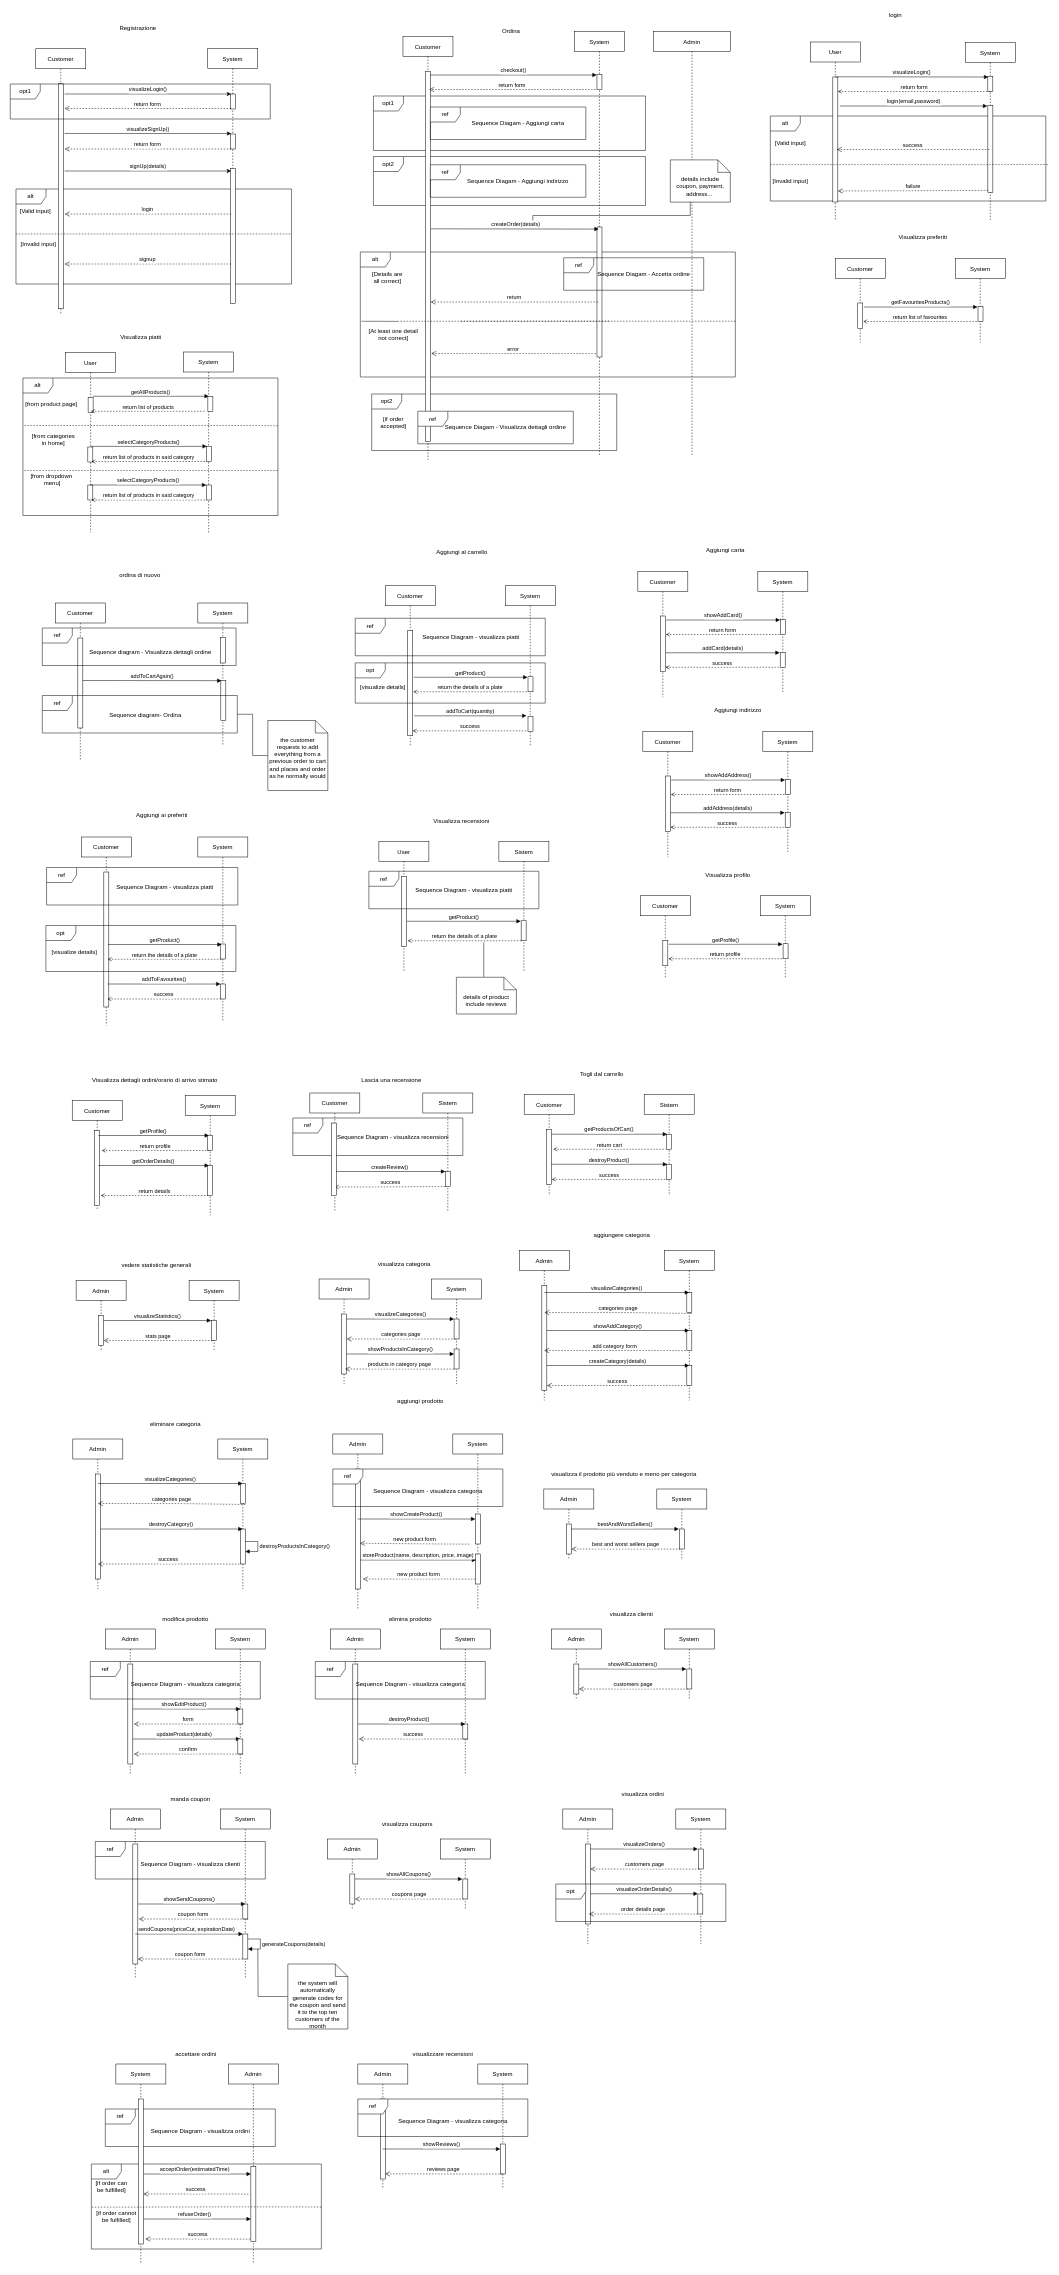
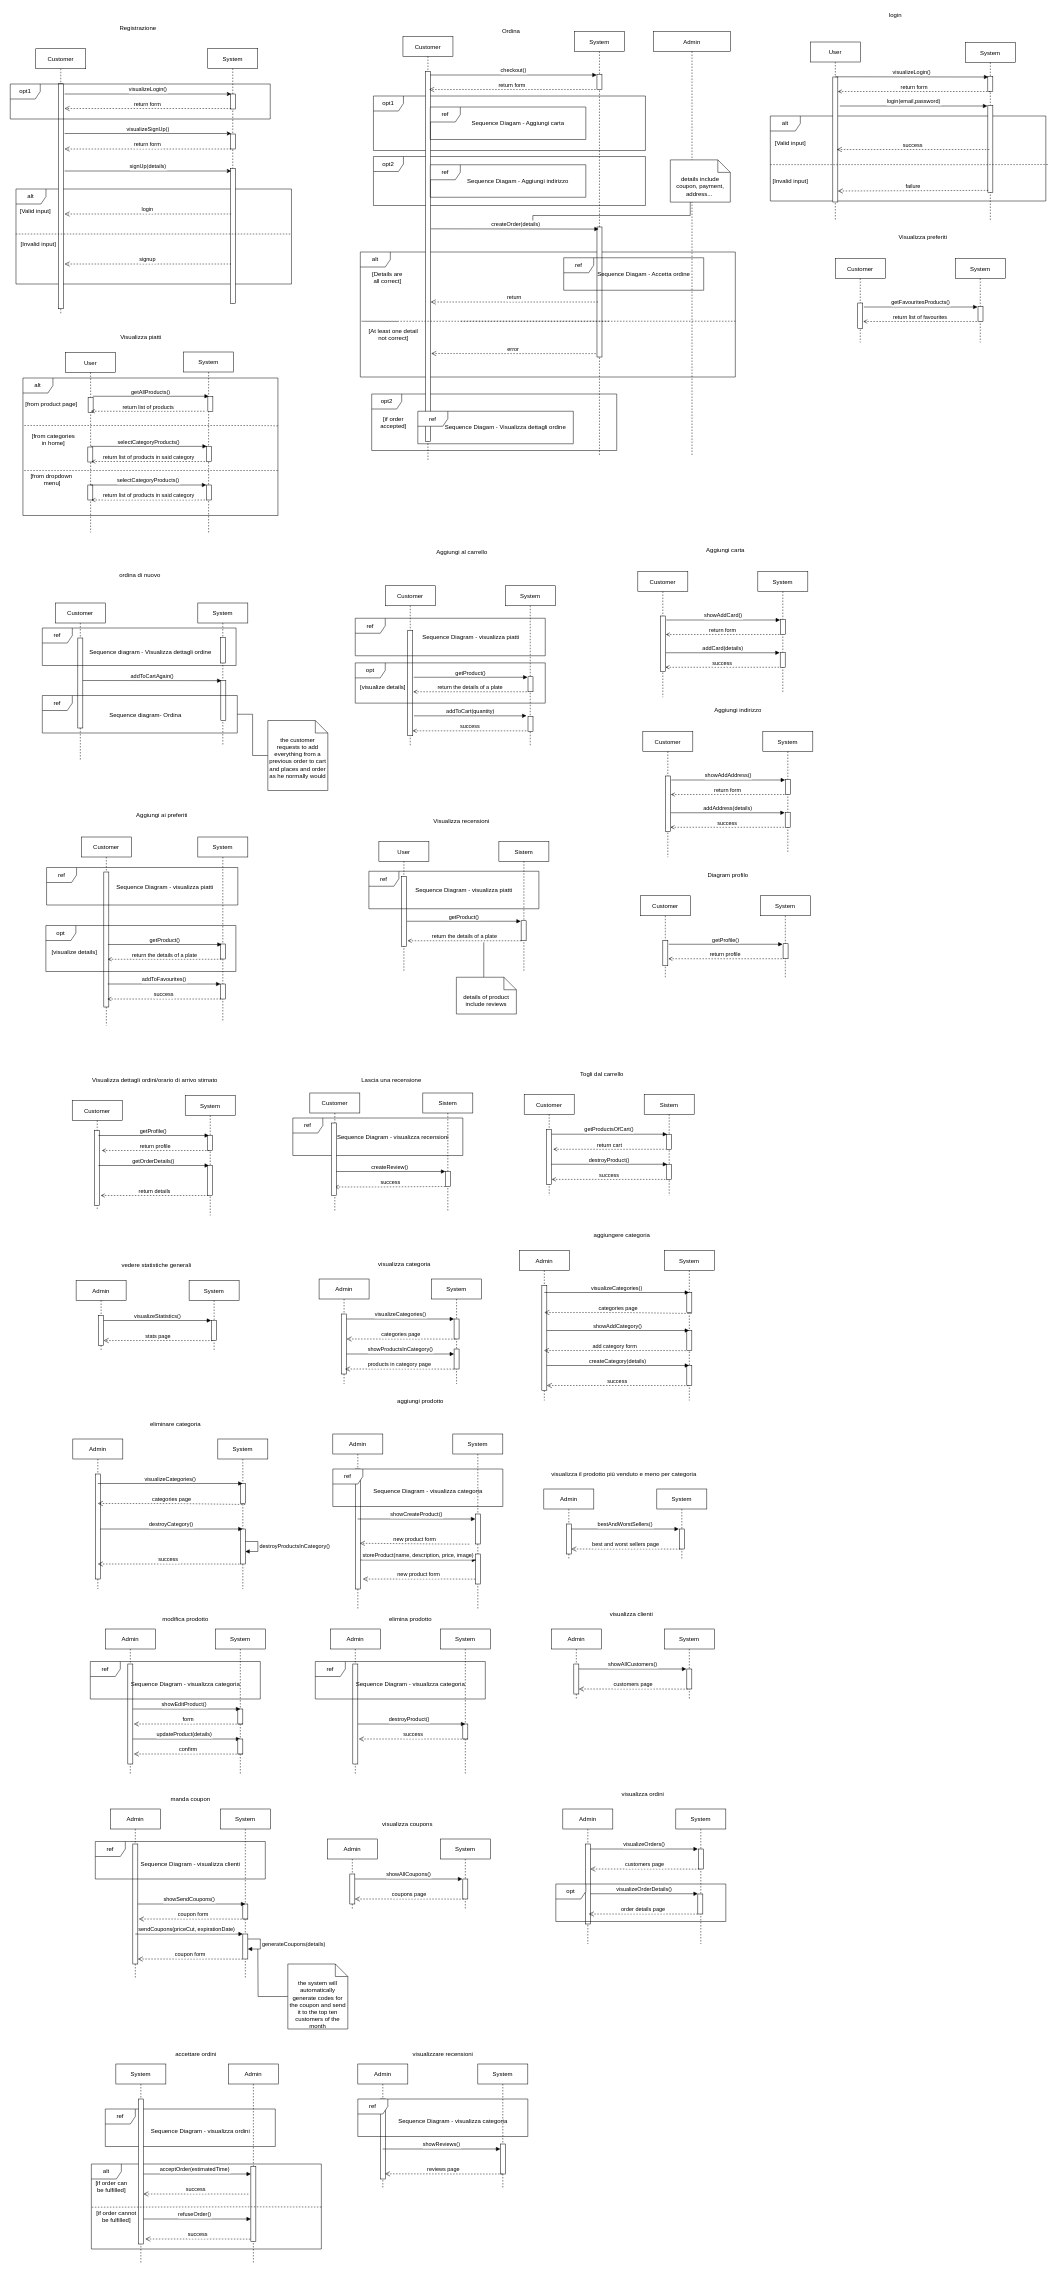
node "Visualizza profilo": label "Visualizza profilo" -> "Diagram profilo"
